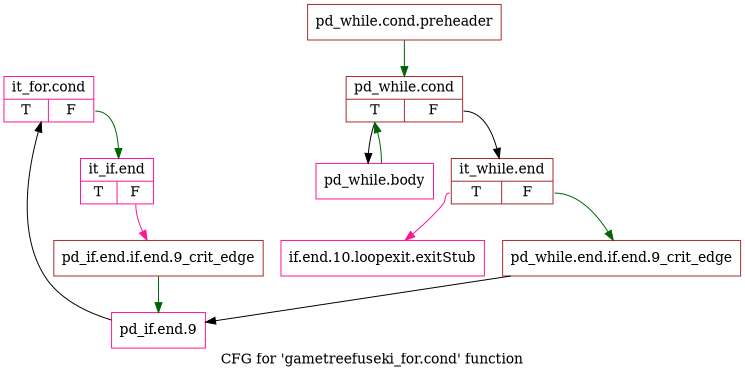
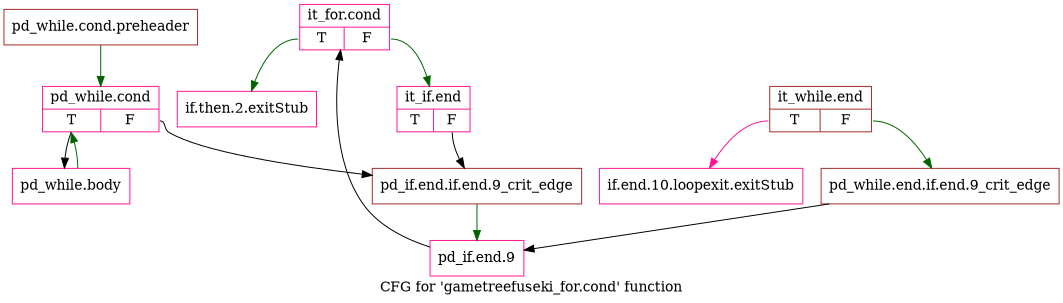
node "pd_while.cond": color brown -> deeppink
node "if.then.2.exitStub": added
edge "pd_while.cond" -> "it_while.end": now "pd_while.cond" -> "pd_if.end.if.end.9_crit_edge"
edge "it_if.end" -> "pd_if.end.if.end.9_crit_edge": color deeppink -> black
